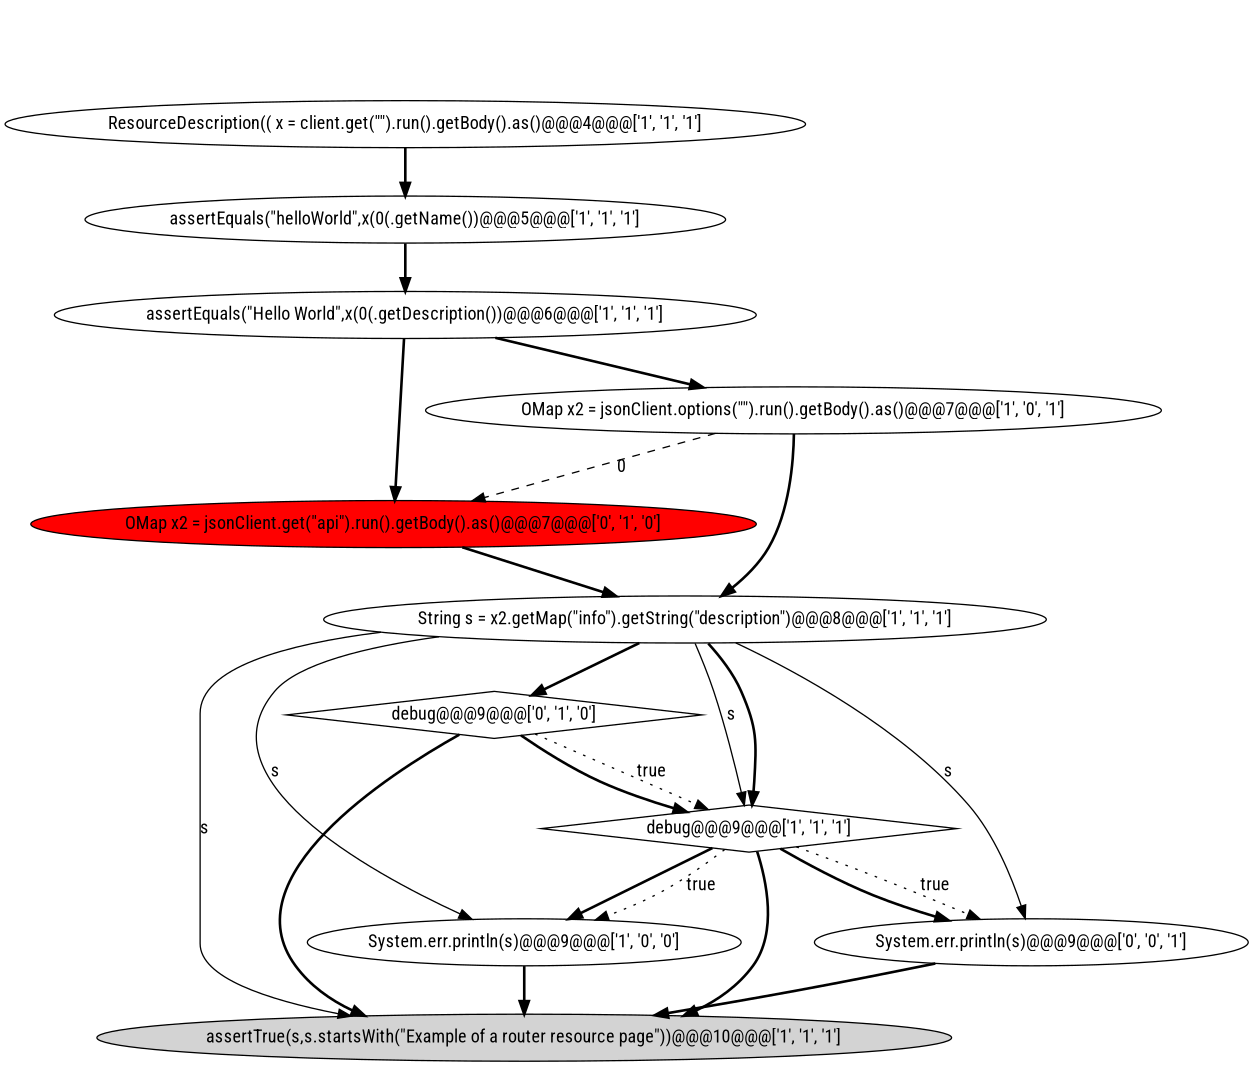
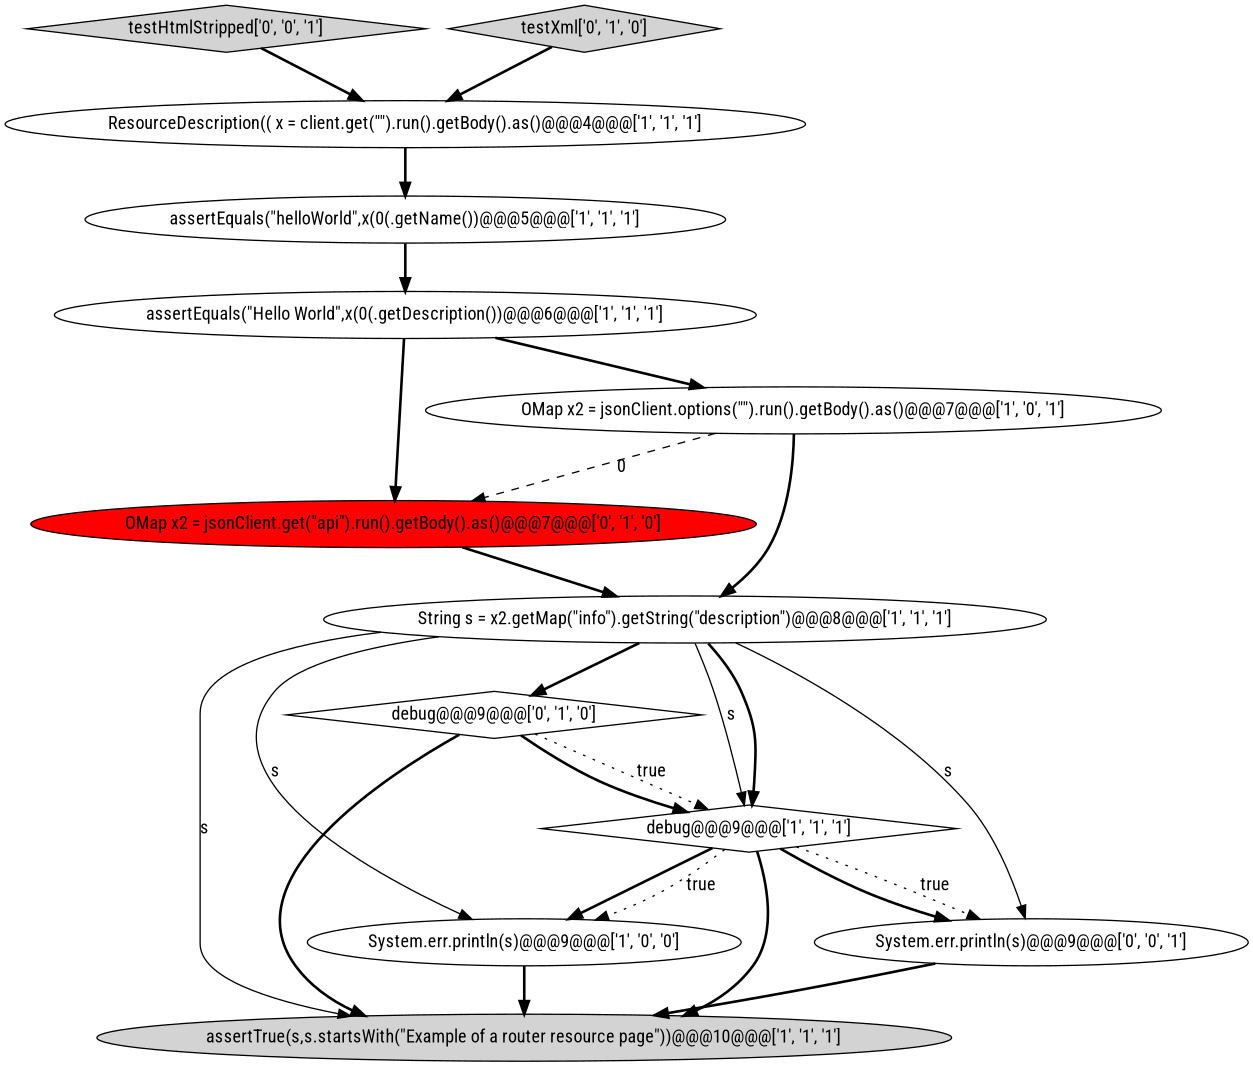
node "testHtmlStripped['0', '0', '1']": added
node "testXml['0', '1', '0']": added
